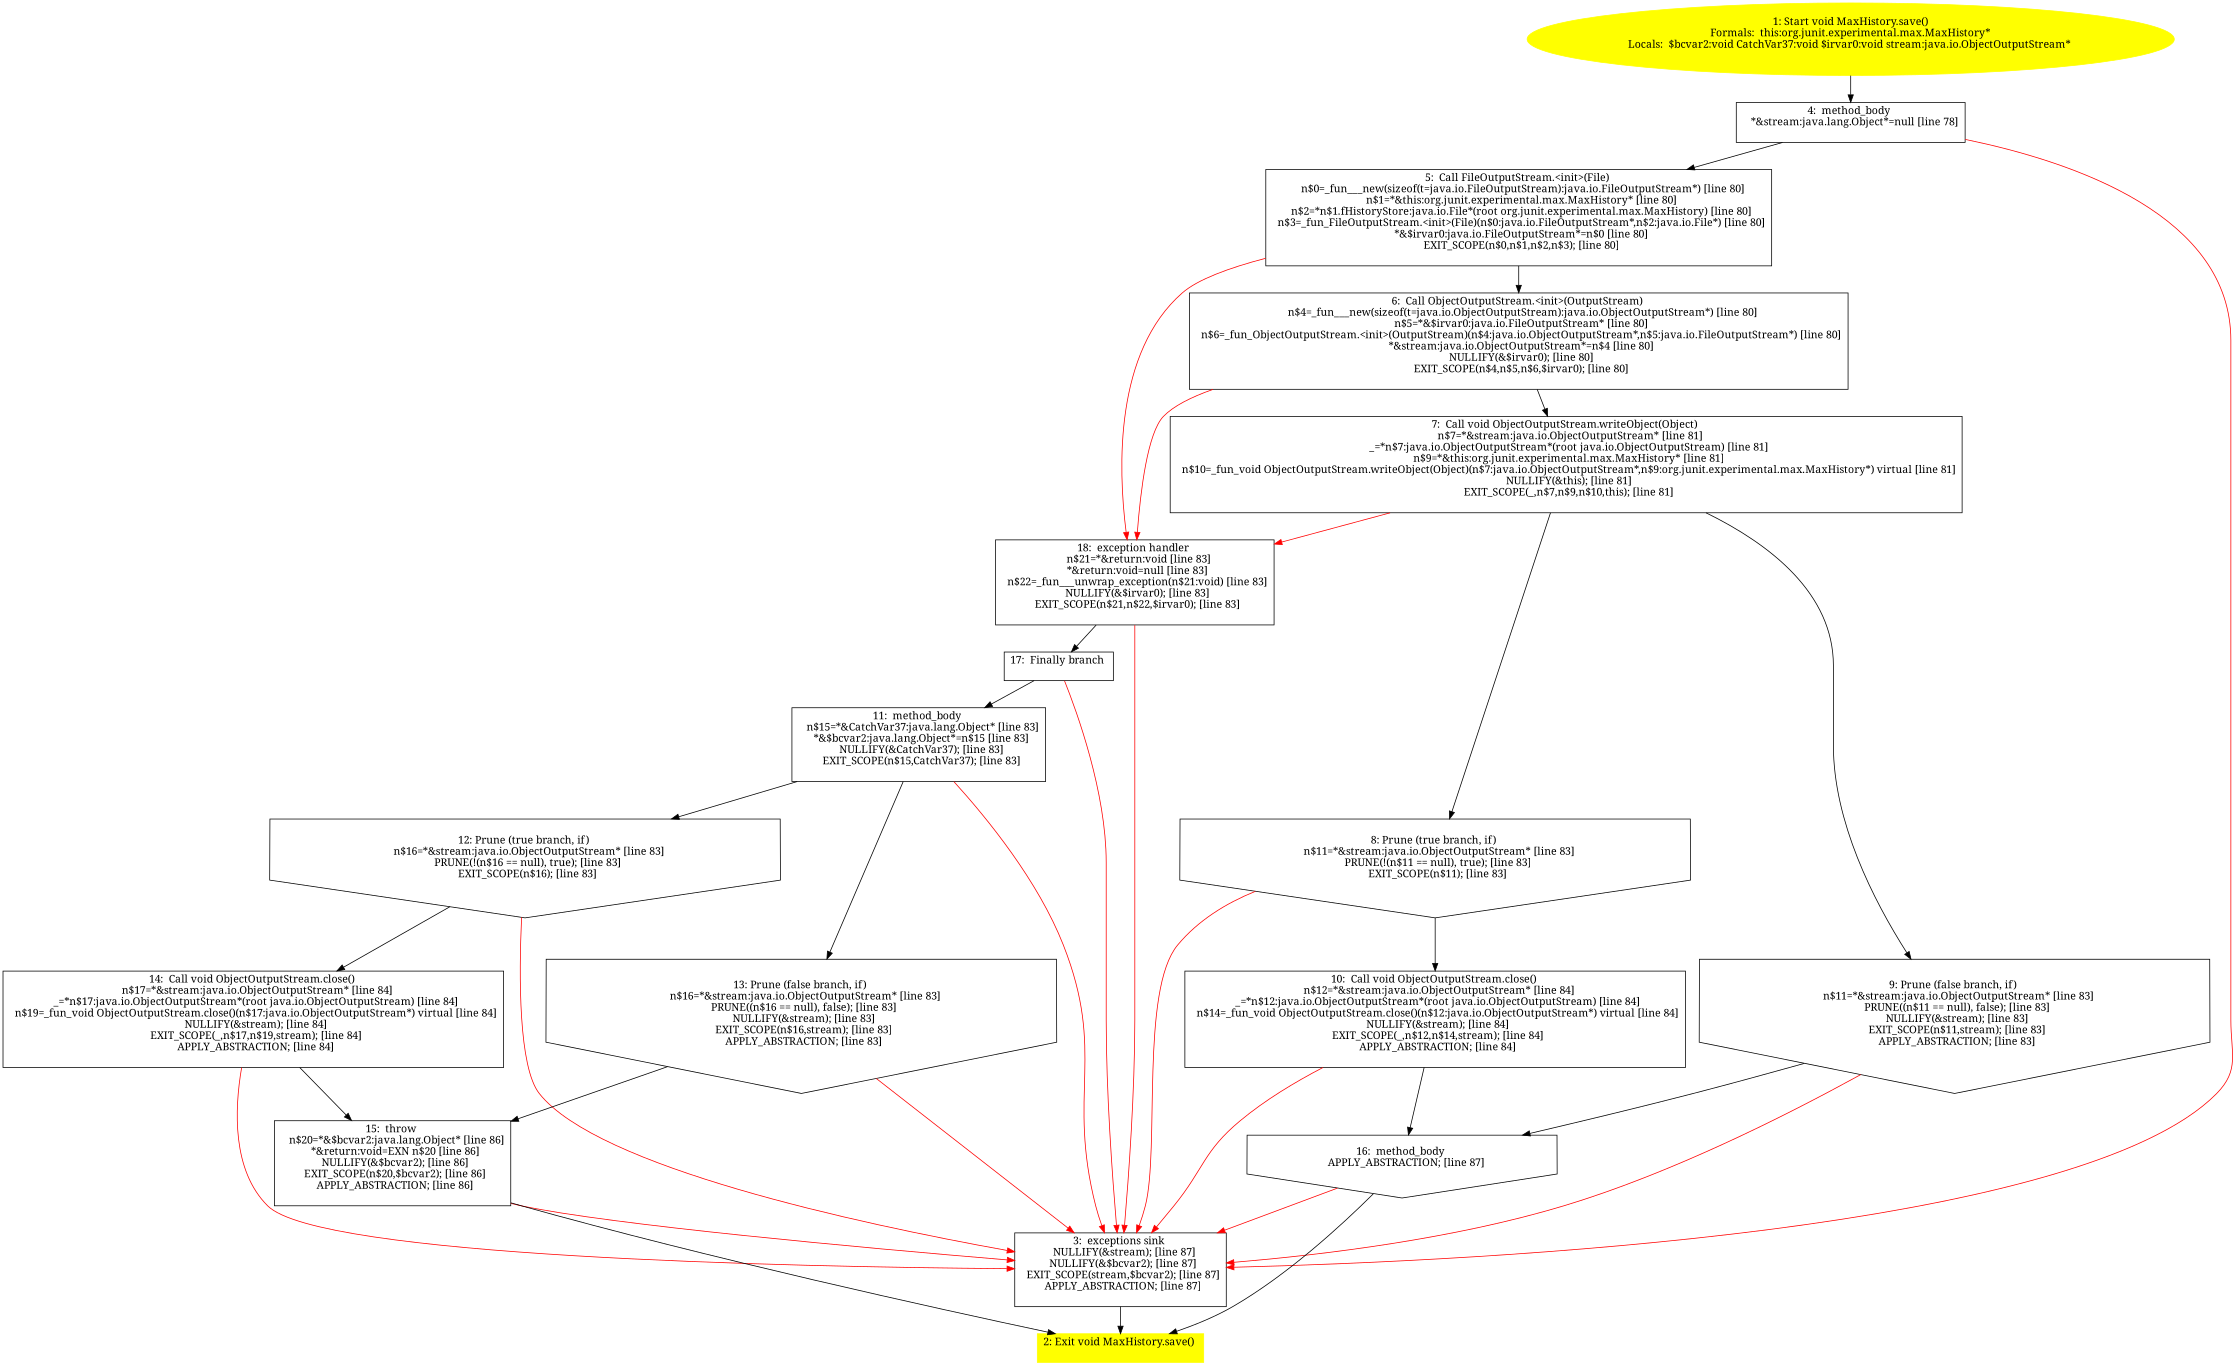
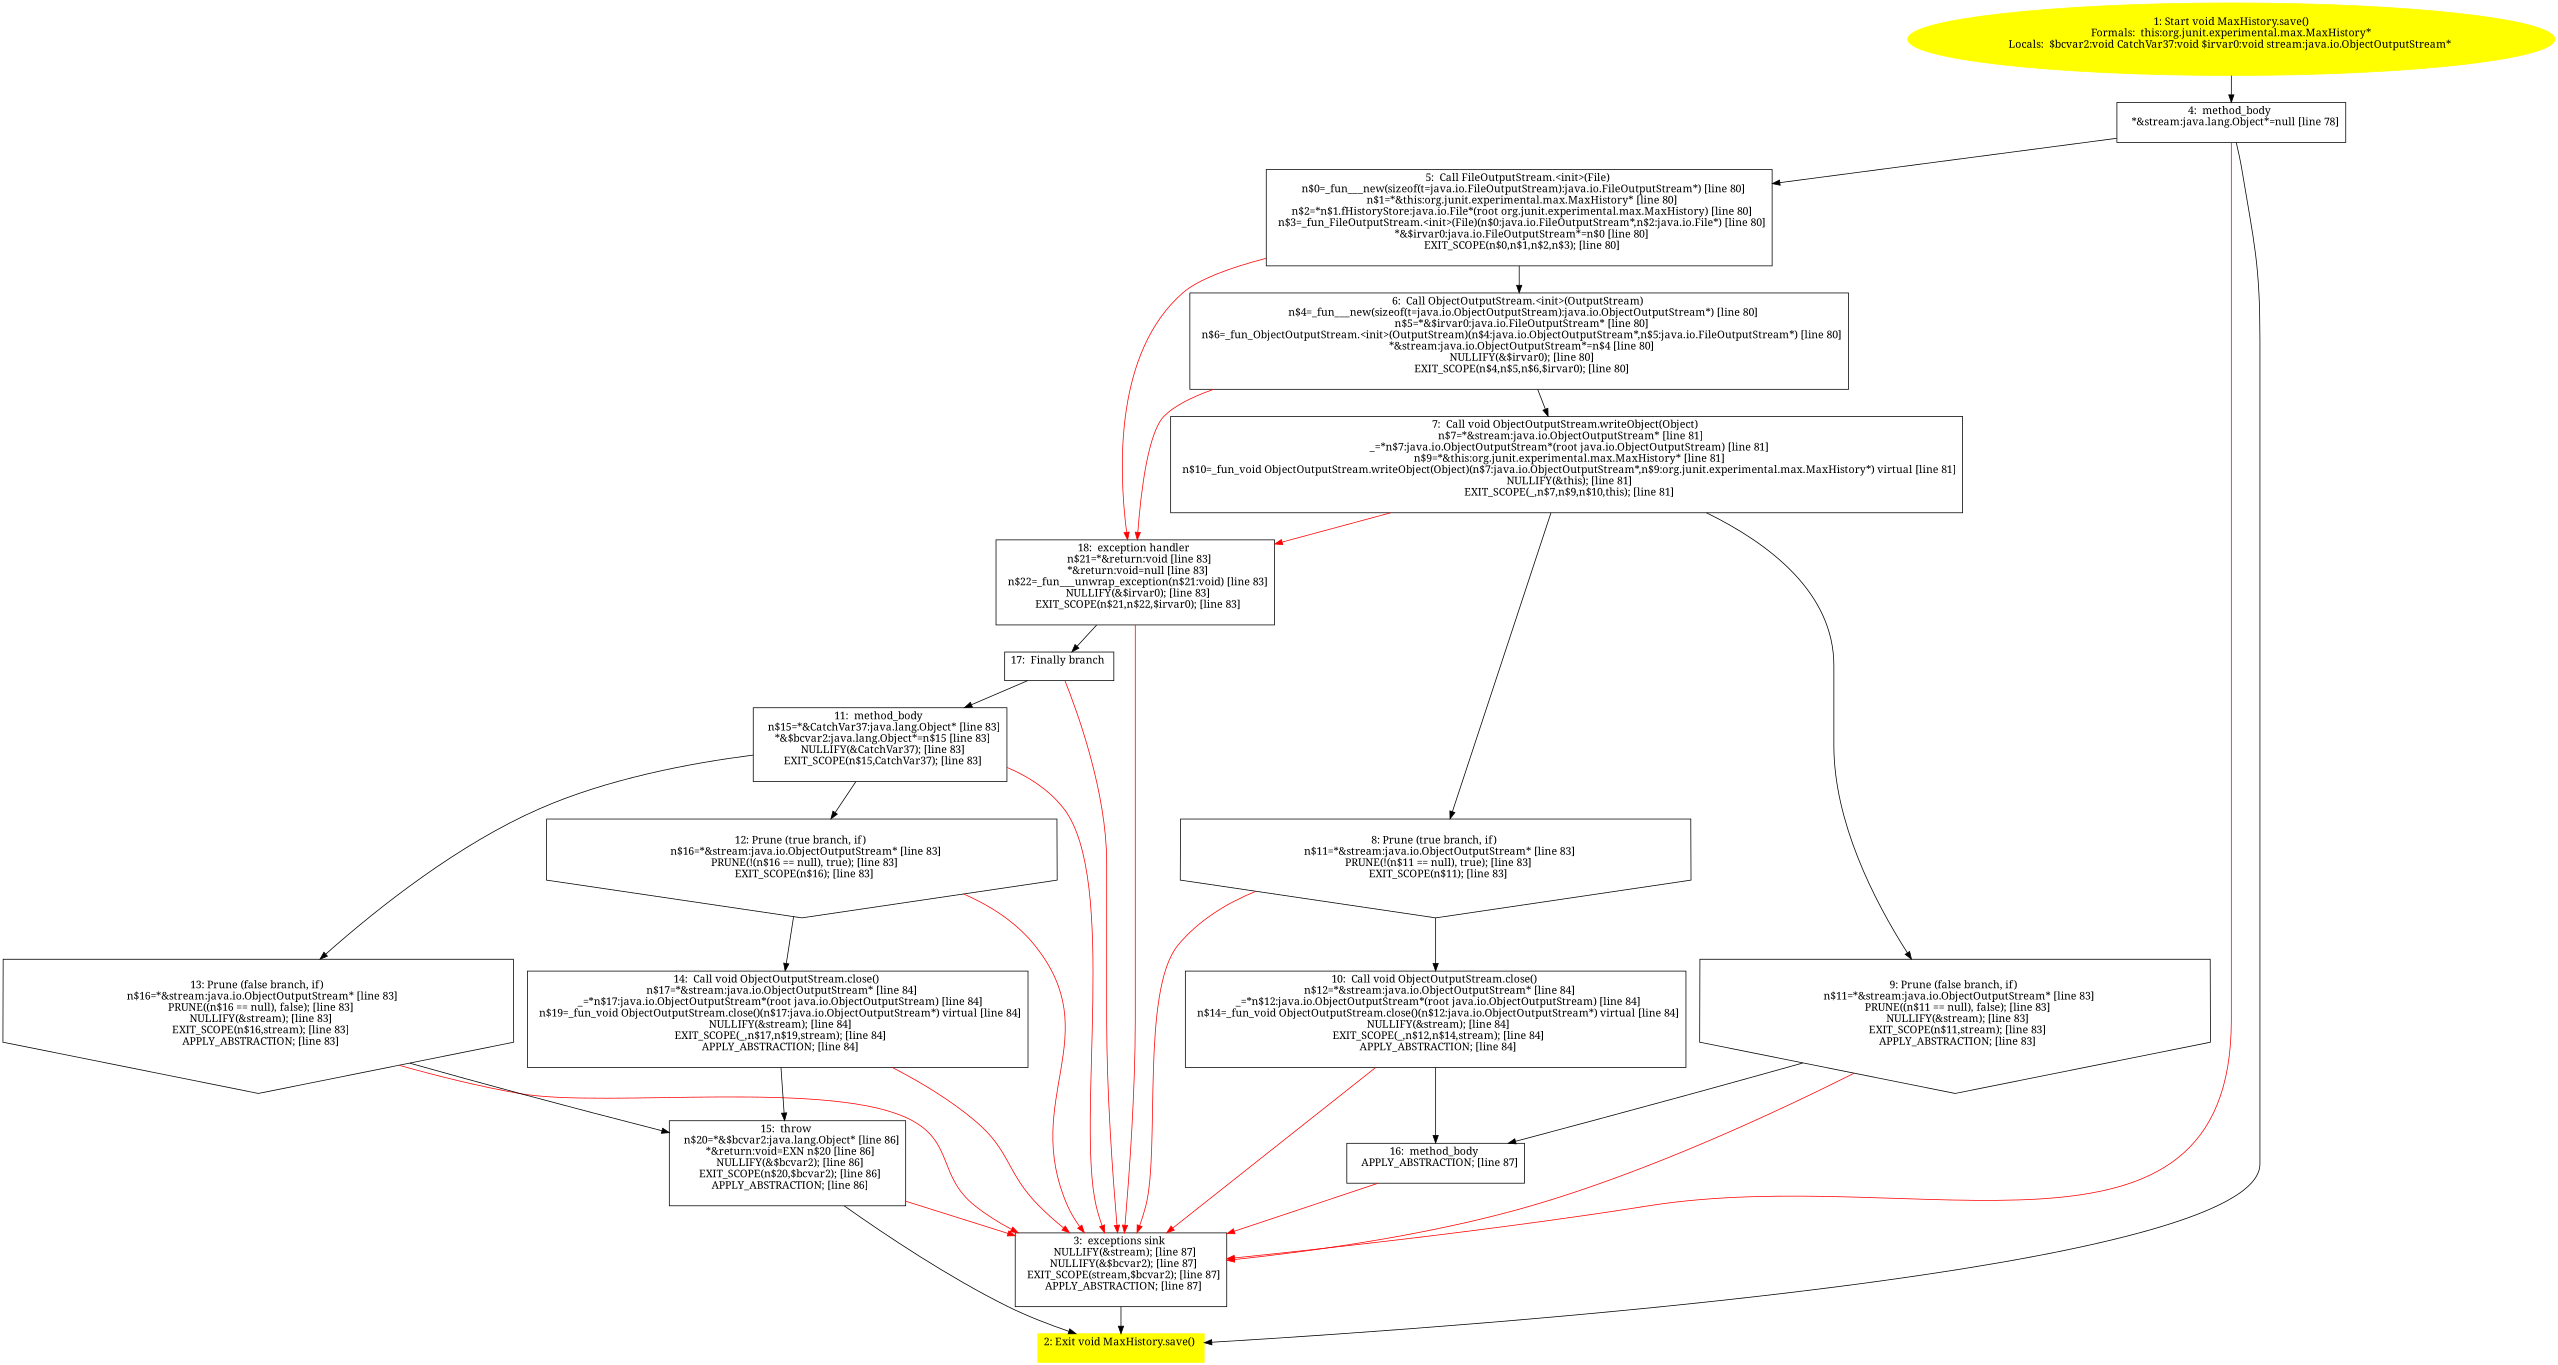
node "16:  method_body APPLY_ABSTRACTION; [line 87]": shape invhouse -> box
edge "16:  method_body APPLY_ABSTRACTION; [line 87]" -> "2: Exit void MaxHistory.save()": now "4:  method_body *&stream:java.lang.Object*=null [line 78]" -> "2: Exit void MaxHistory.save()"
